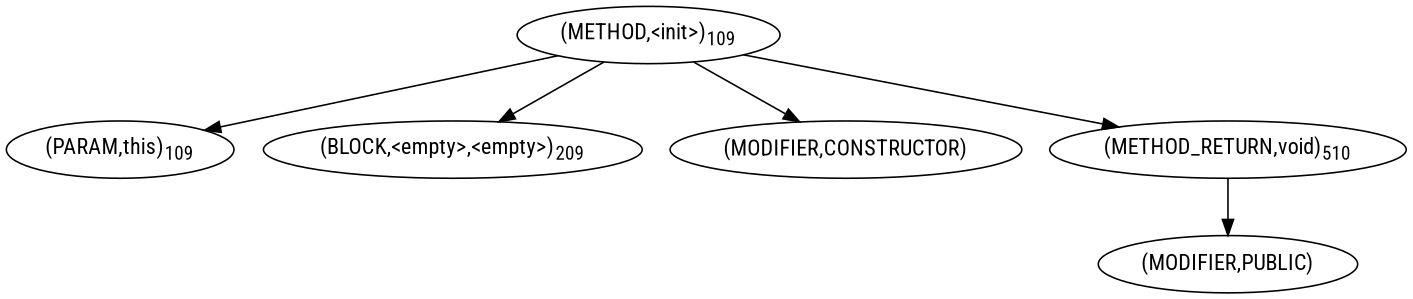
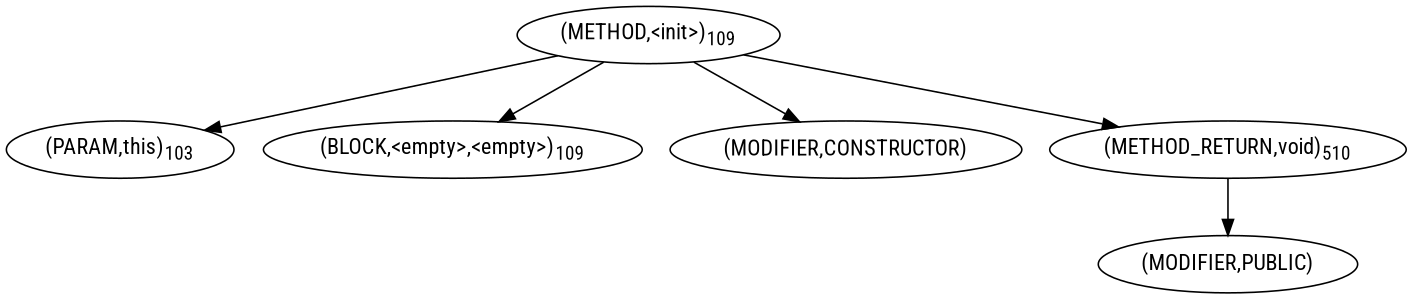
node "(PARAM,this)": text "109" -> "103"
node "(BLOCK,<empty>,<empty>)": text "209" -> "109"
